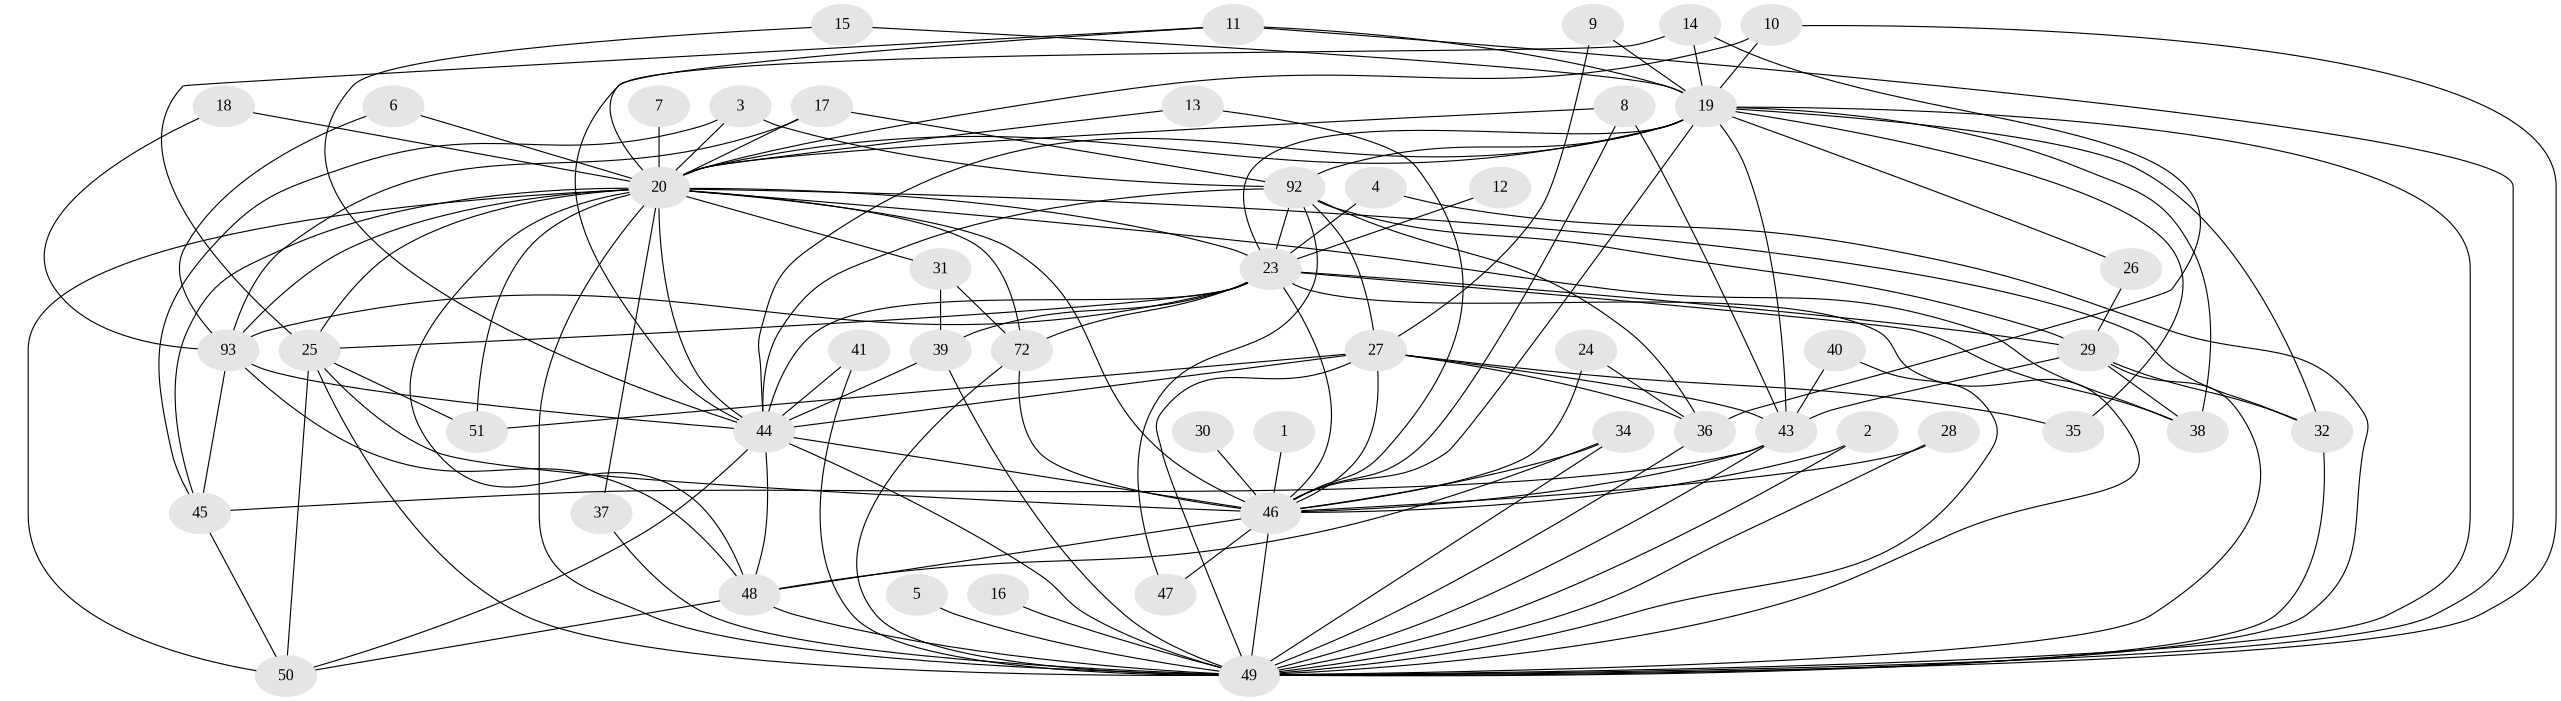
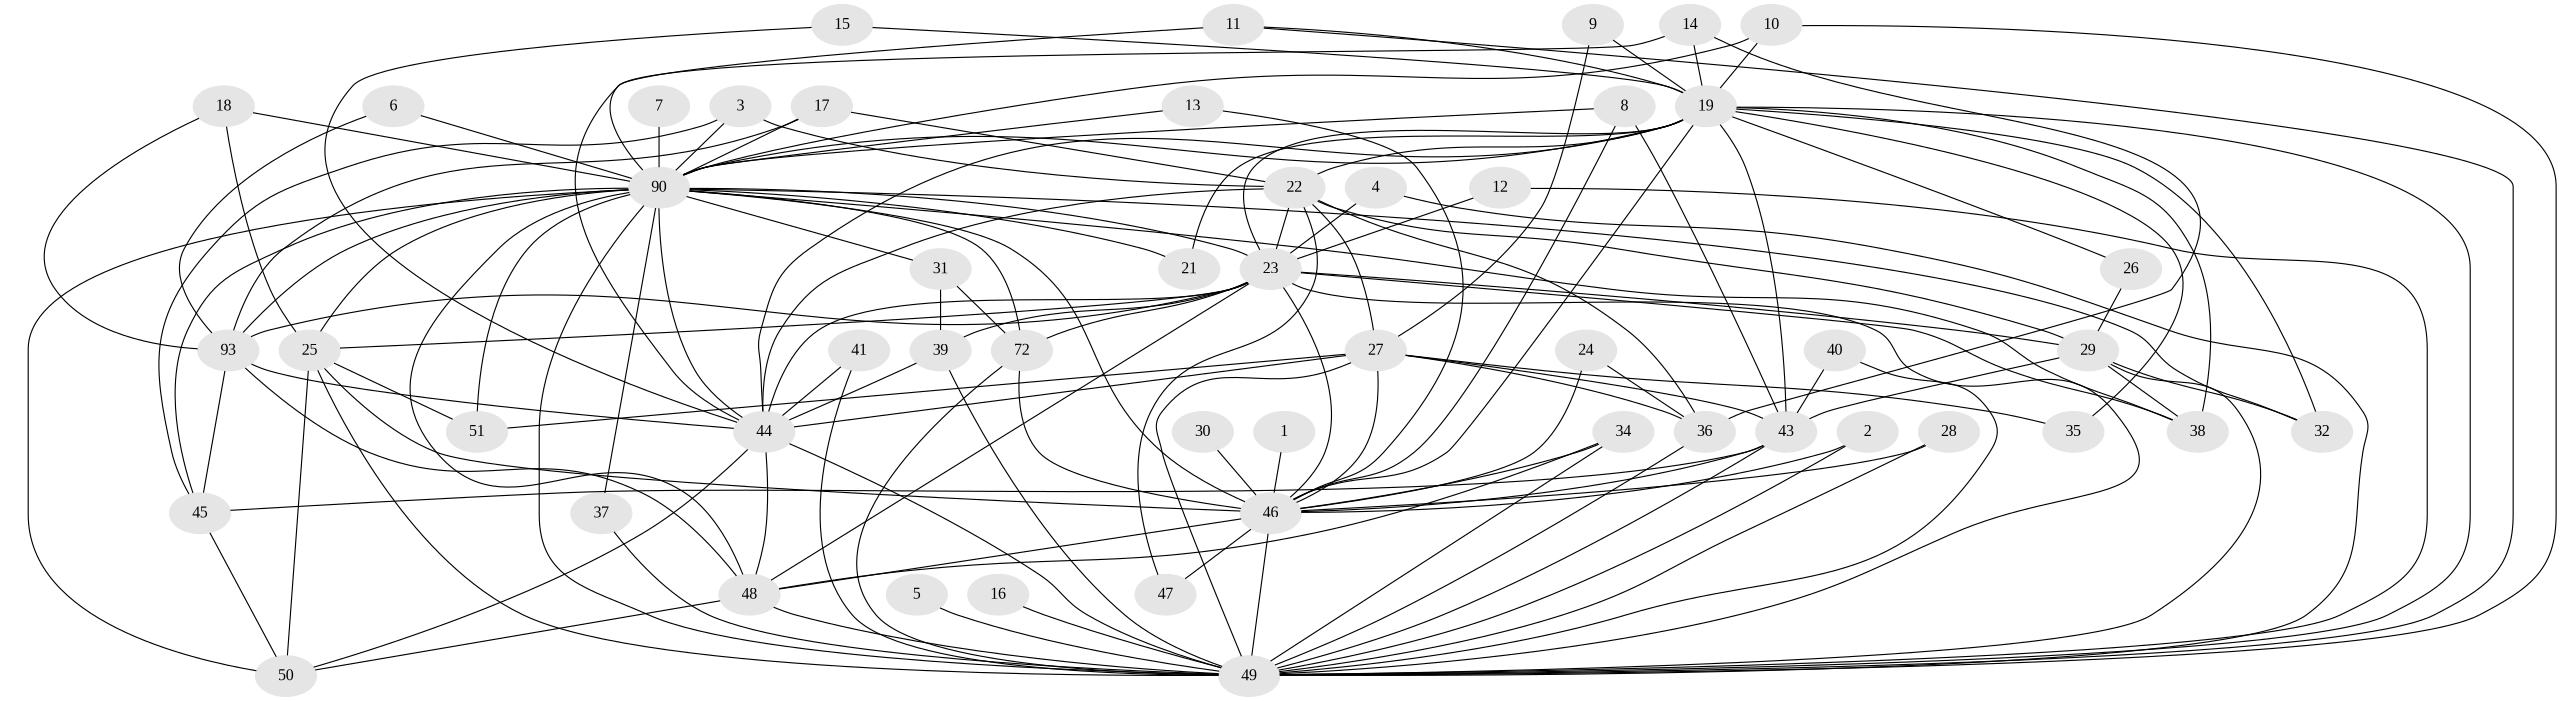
edge "11" -- "25": now "18" -- "25"
node "20": label "20" -> "90"
node "92": label "92" -> "22"
node "21": added
edge "23" -- "48": added
edge "44" -- "46": removed
edge "32" -- "49": now "12" -- "49"
